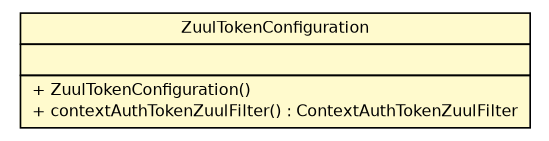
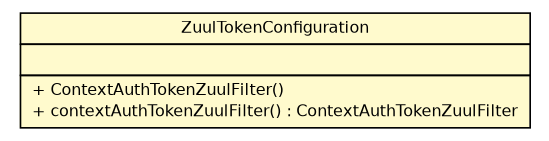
node "ZuulTokenConfiguration": text "+ ZuulTokenConfiguration()" -> "+ ContextAuthTokenZuulFilter()"
